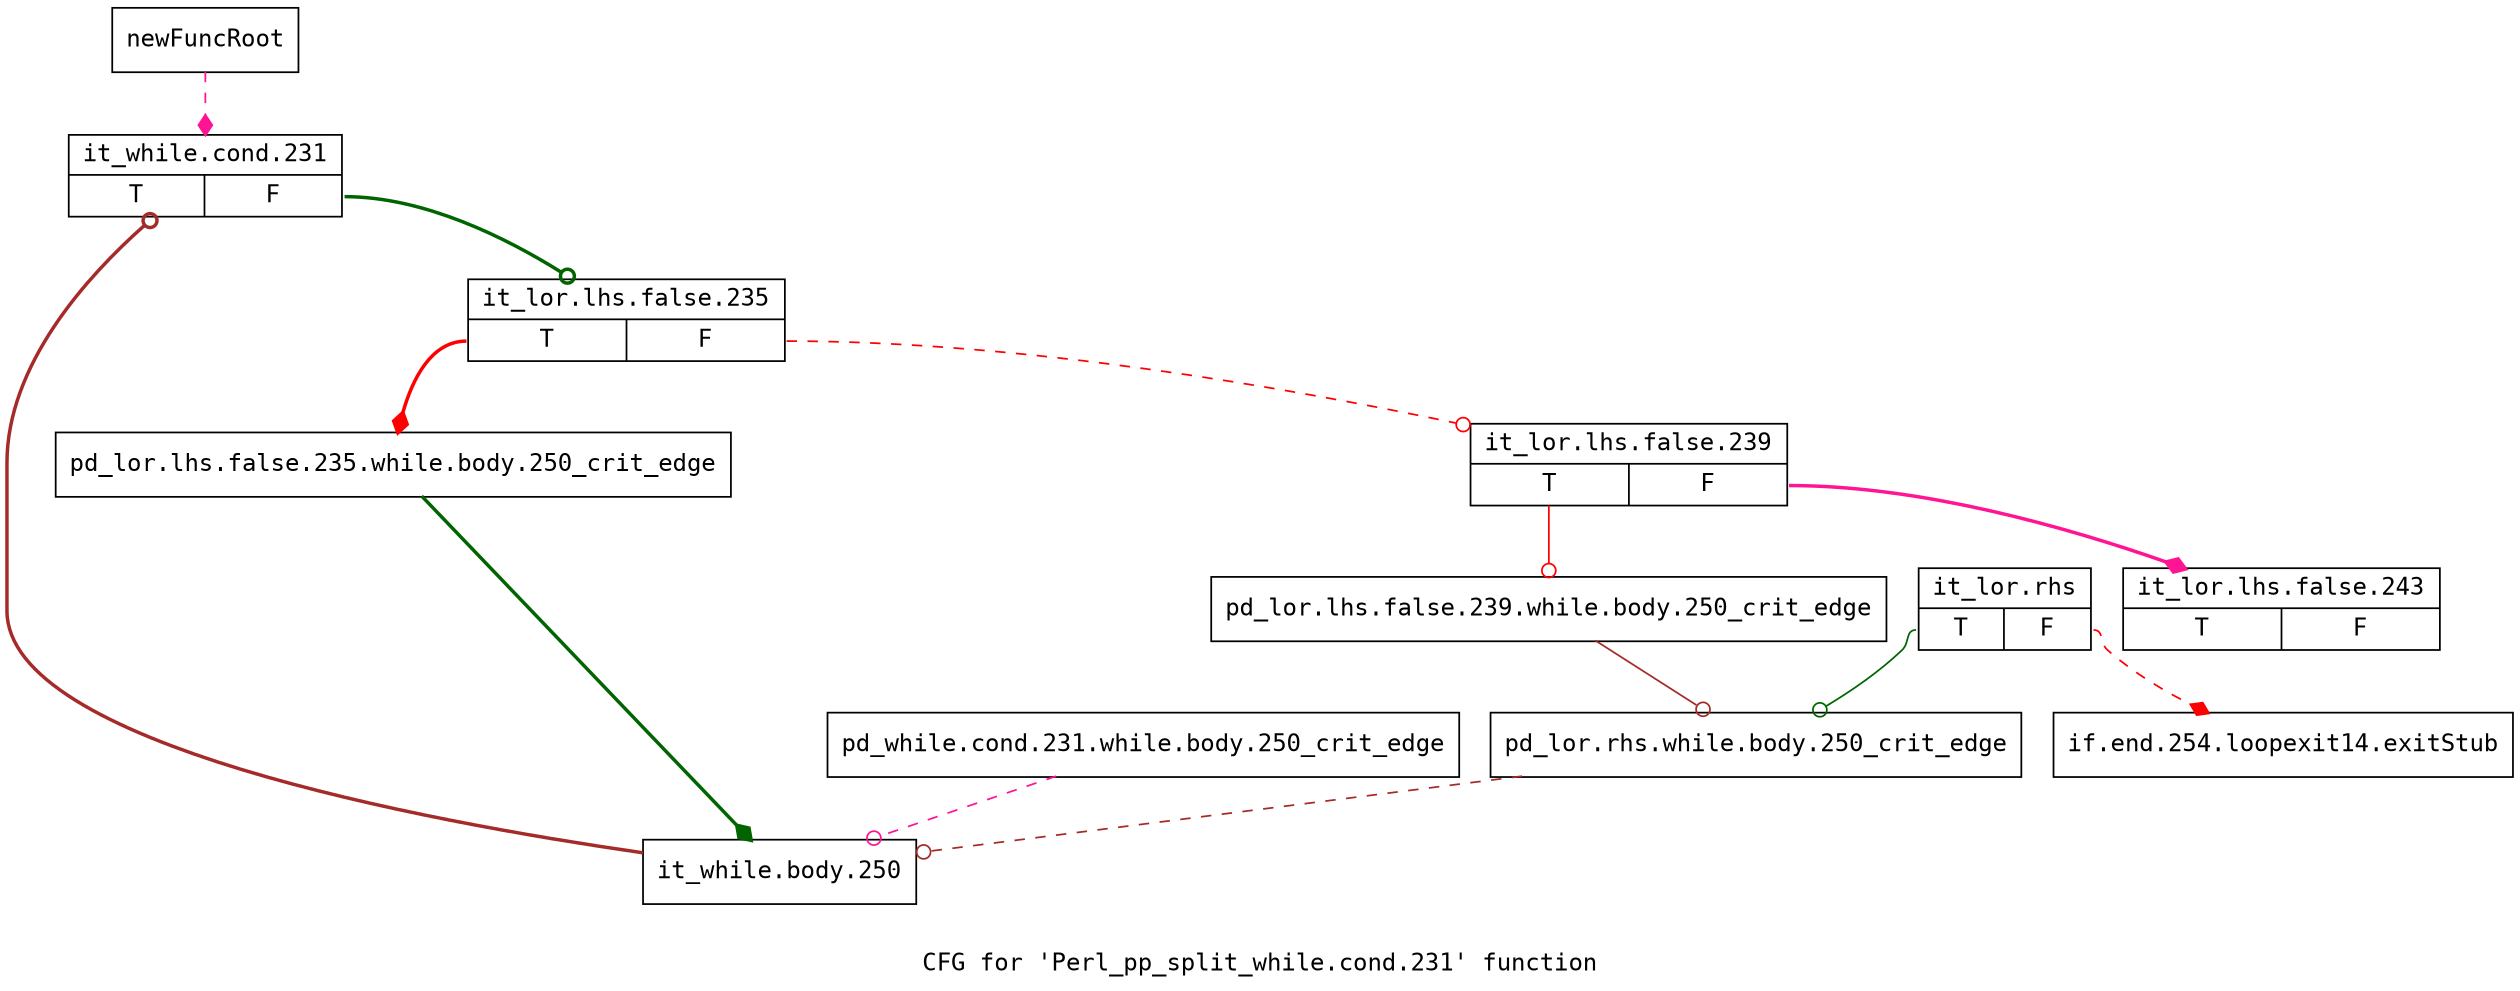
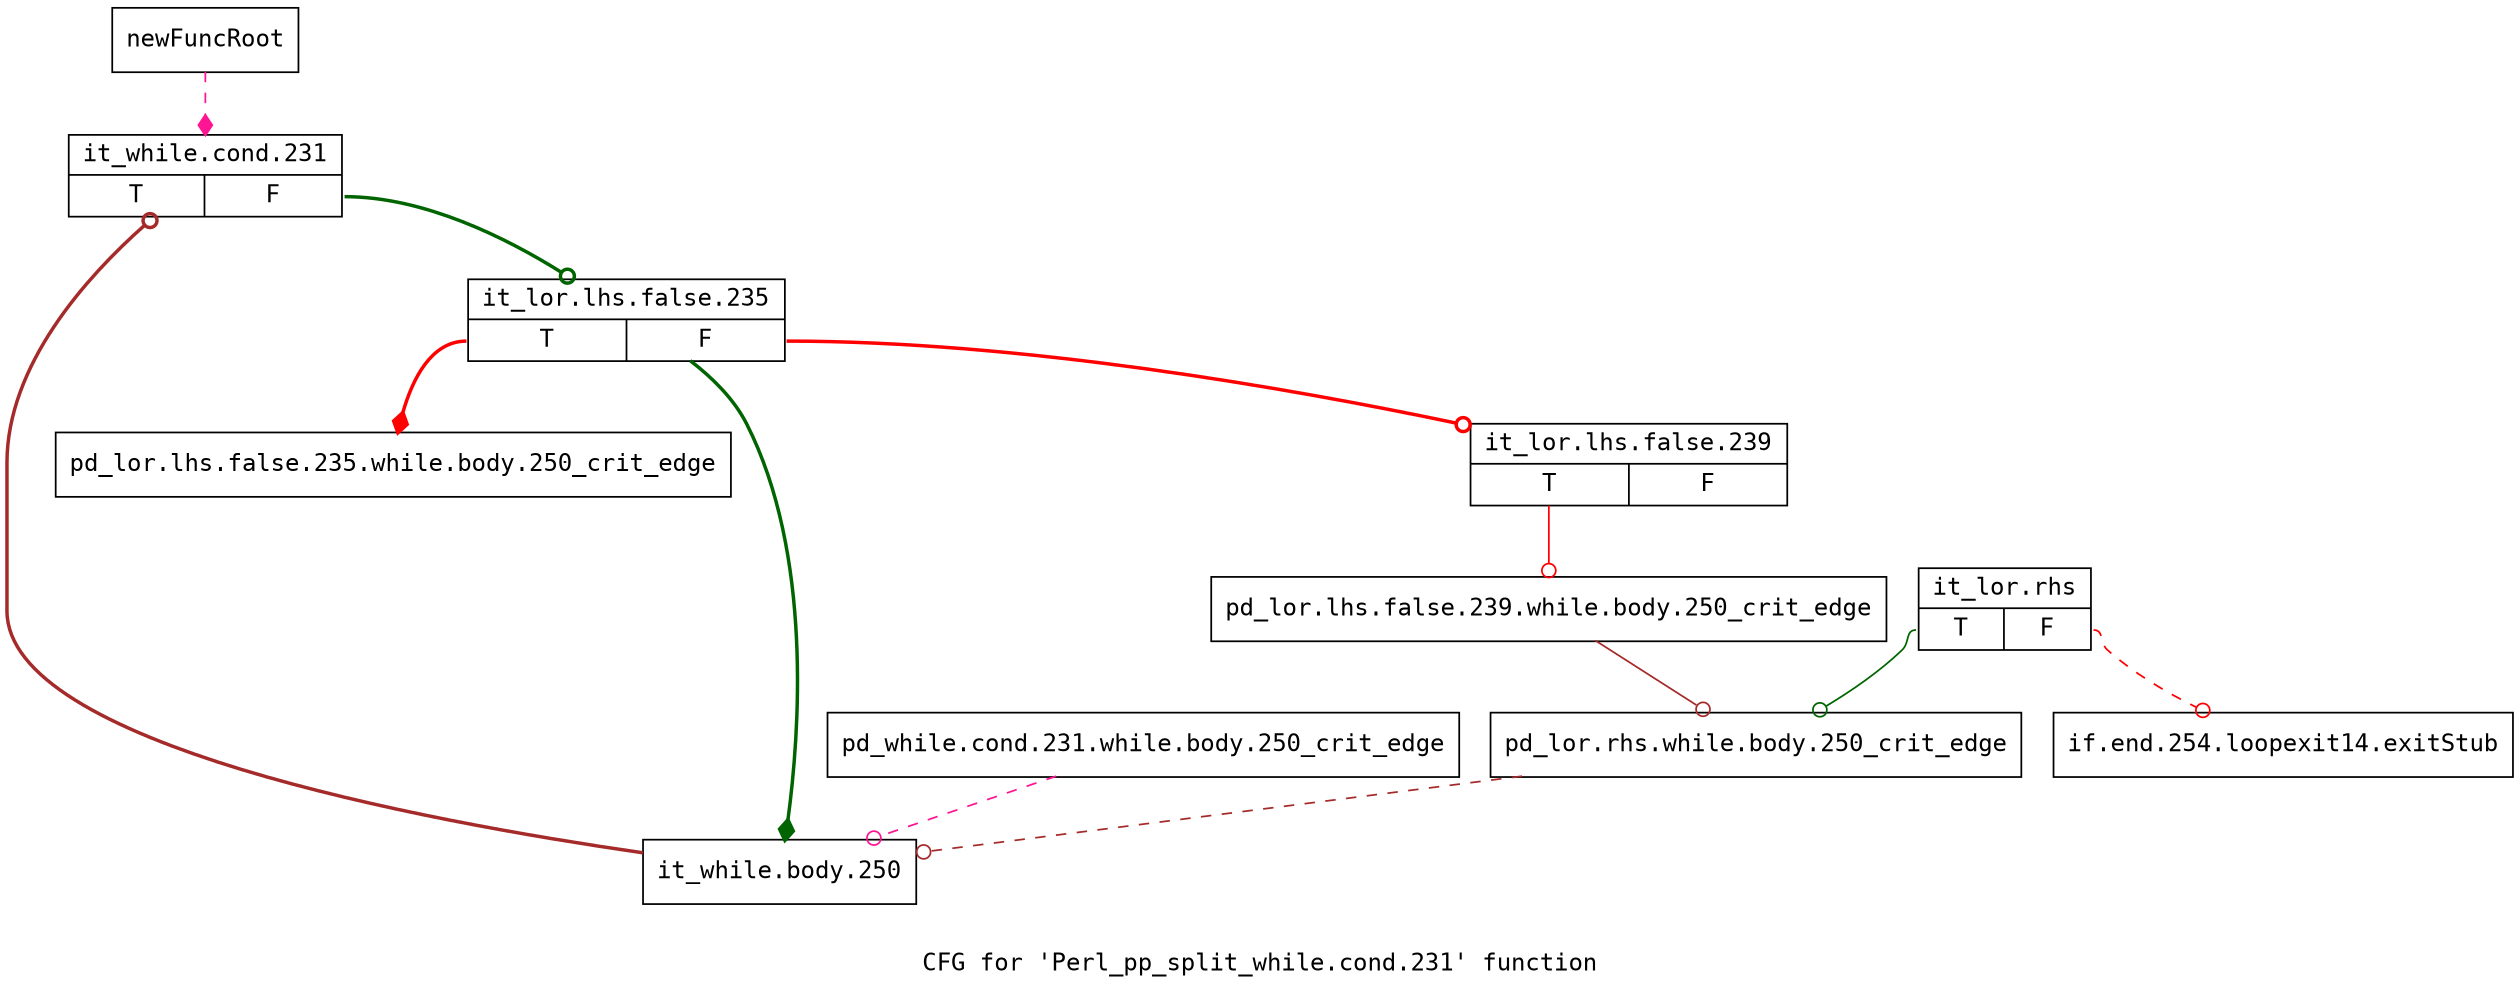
edge "it_lor.lhs.false.235" -> "it_lor.lhs.false.239": style dashed -> bold
node "it_lor.lhs.false.243": removed
edge "pd_lor.lhs.false.235.while.body.250_crit_edge" -> "it_while.body.250": now "it_lor.lhs.false.235" -> "it_while.body.250"
edge "it_lor.rhs" -> "if.end.254.loopexit14.exitStub": arrowhead diamond -> odot
